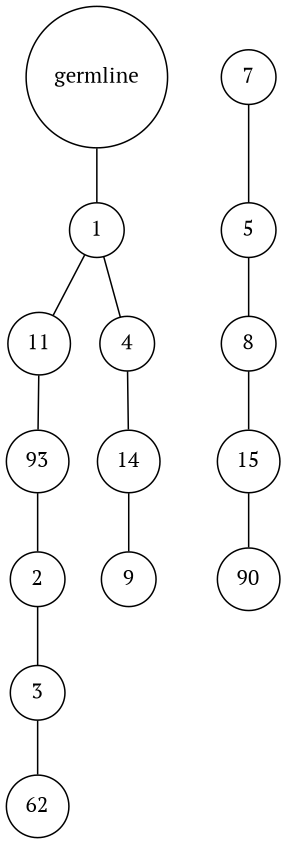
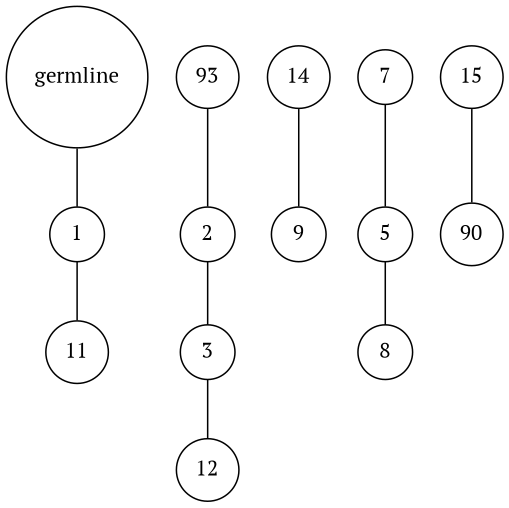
node "4": removed
edge "8" -- "15": removed
edge "11" -- "93": removed
node "62": label "62" -> "12"
